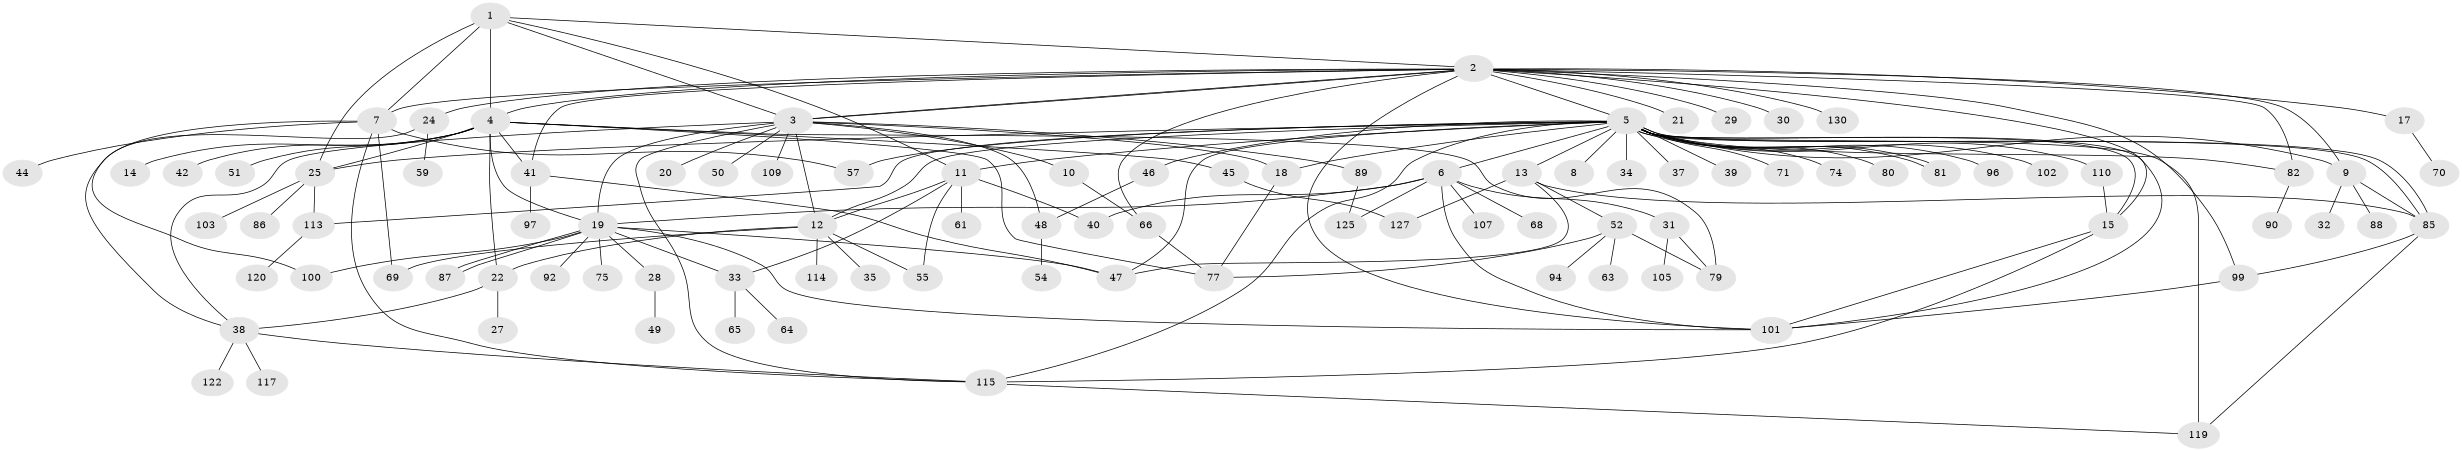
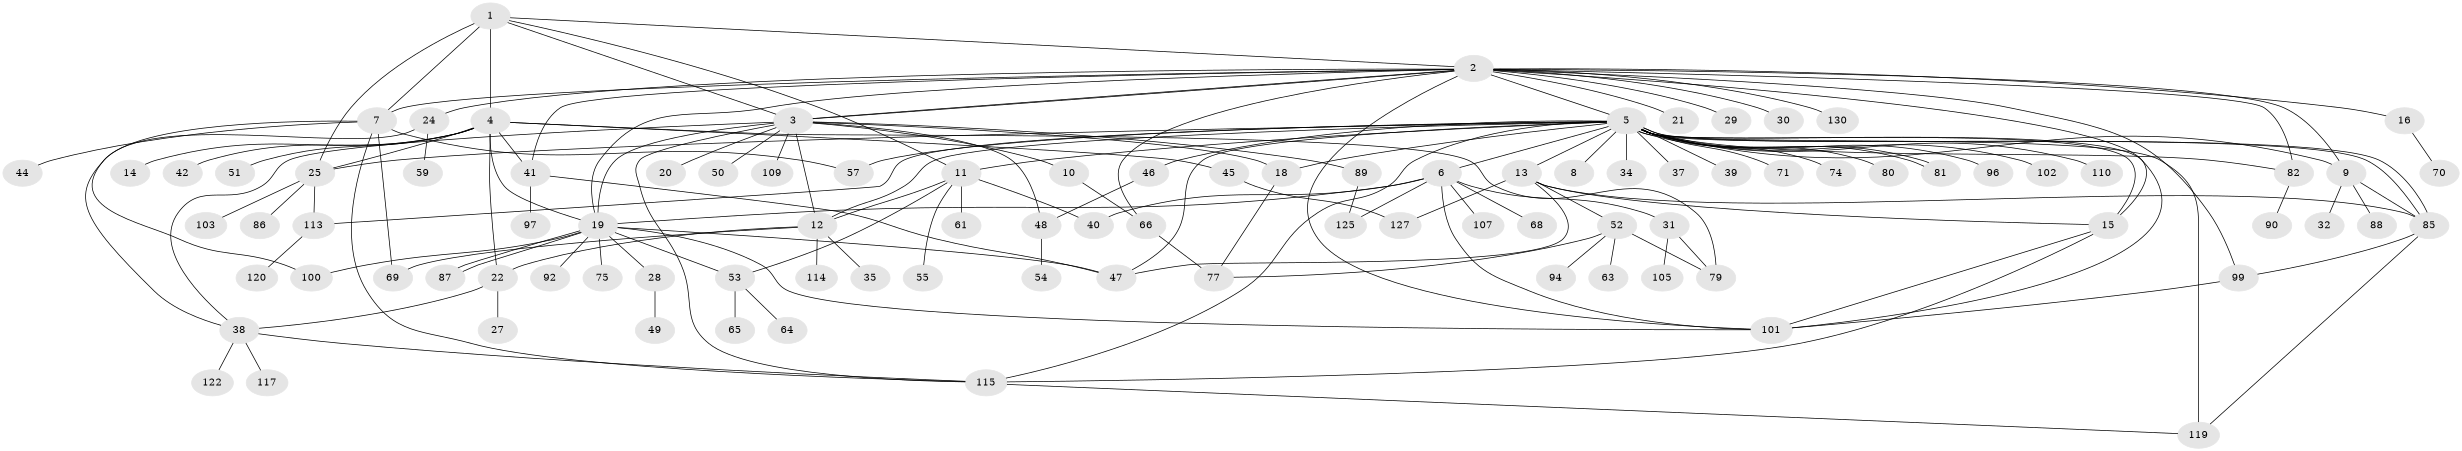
edge "2" -- "4": now "2" -- "19"
node "17": label "17" -> "16"
edge "4" -- "77": removed
edge "110" -- "15": now "13" -- "15"
edge "12" -- "55": removed
node "33": label "33" -> "53"
